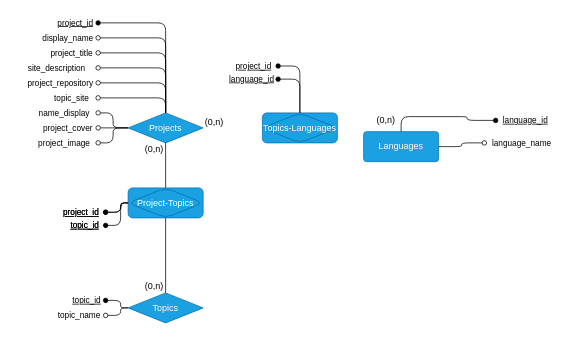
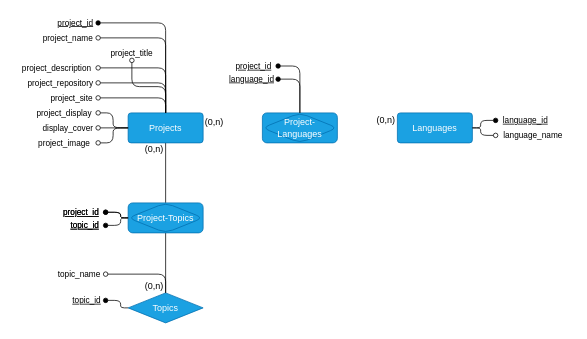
node "display_name": label "display_name" -> "project_name"
node "project_title": moved (72, 53) -> (132, 53)
node "site_description": label "site_description" -> "project_description"
node "topic_site": label "topic_site" -> "project_site"
node "name_display": label "name_display" -> "project_display"
node "project_cover": label "project_cover" -> "display_cover"
node "Projects": shape diamond -> rounded rectangle
node "Topics-Languages": label "Topics-Languages" -> "Project-Languages"
node "language_name": moved (522, 143) -> (533, 135)
node "Languages": moved (401, 147) -> (435, 128)
node "Project-Topics": moved (165, 203) -> (165, 218)
node "topic_name": moved (79, 315) -> (79, 274)
